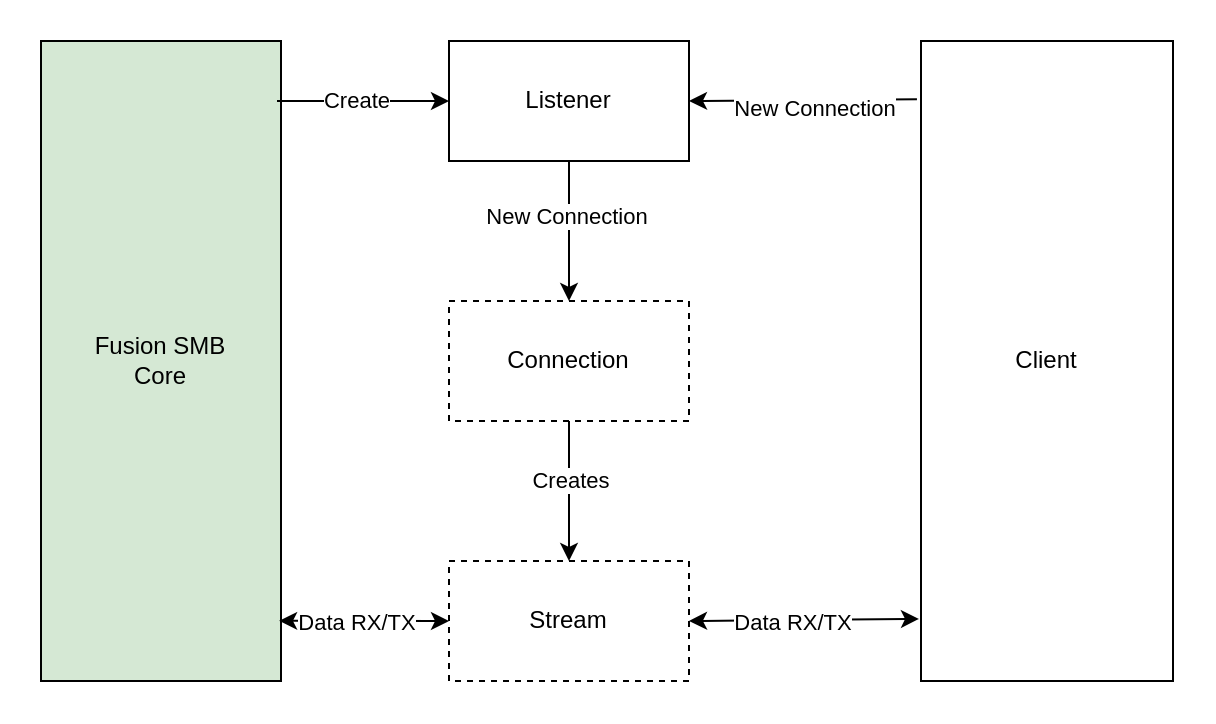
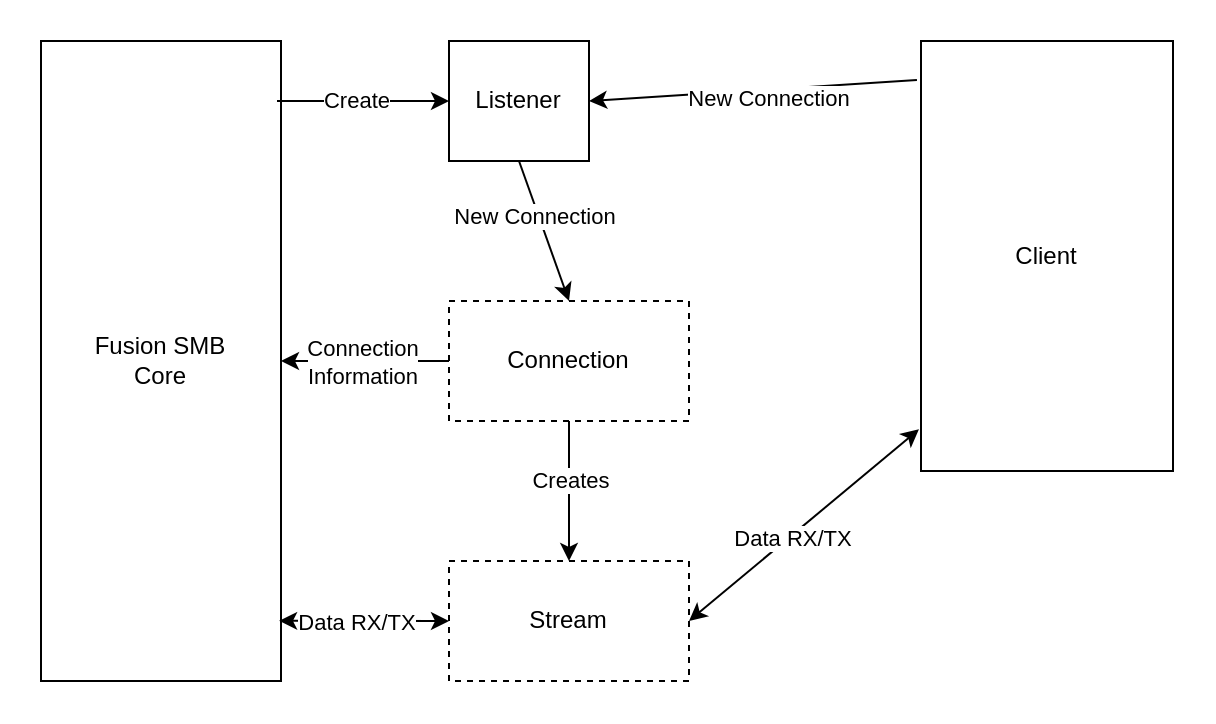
node "Listener": size 240x120 -> 140x120
node "Fusion SMB Core": fillcolor #d5e8d4 -> #ffffff
edge "Connection" -> "Fusion SMB Core": added, label "Connection Information"
node "Client": size 252x640 -> 252x430
